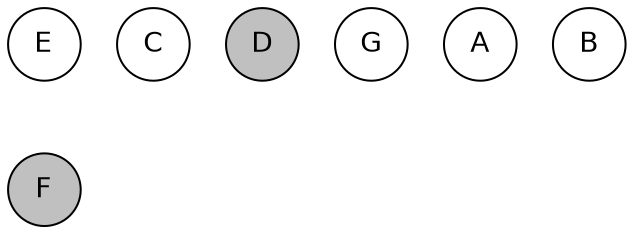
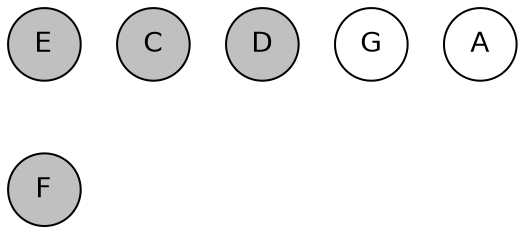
node "E": fillcolor white -> gray
node "C": fillcolor white -> gray
node "B": removed
